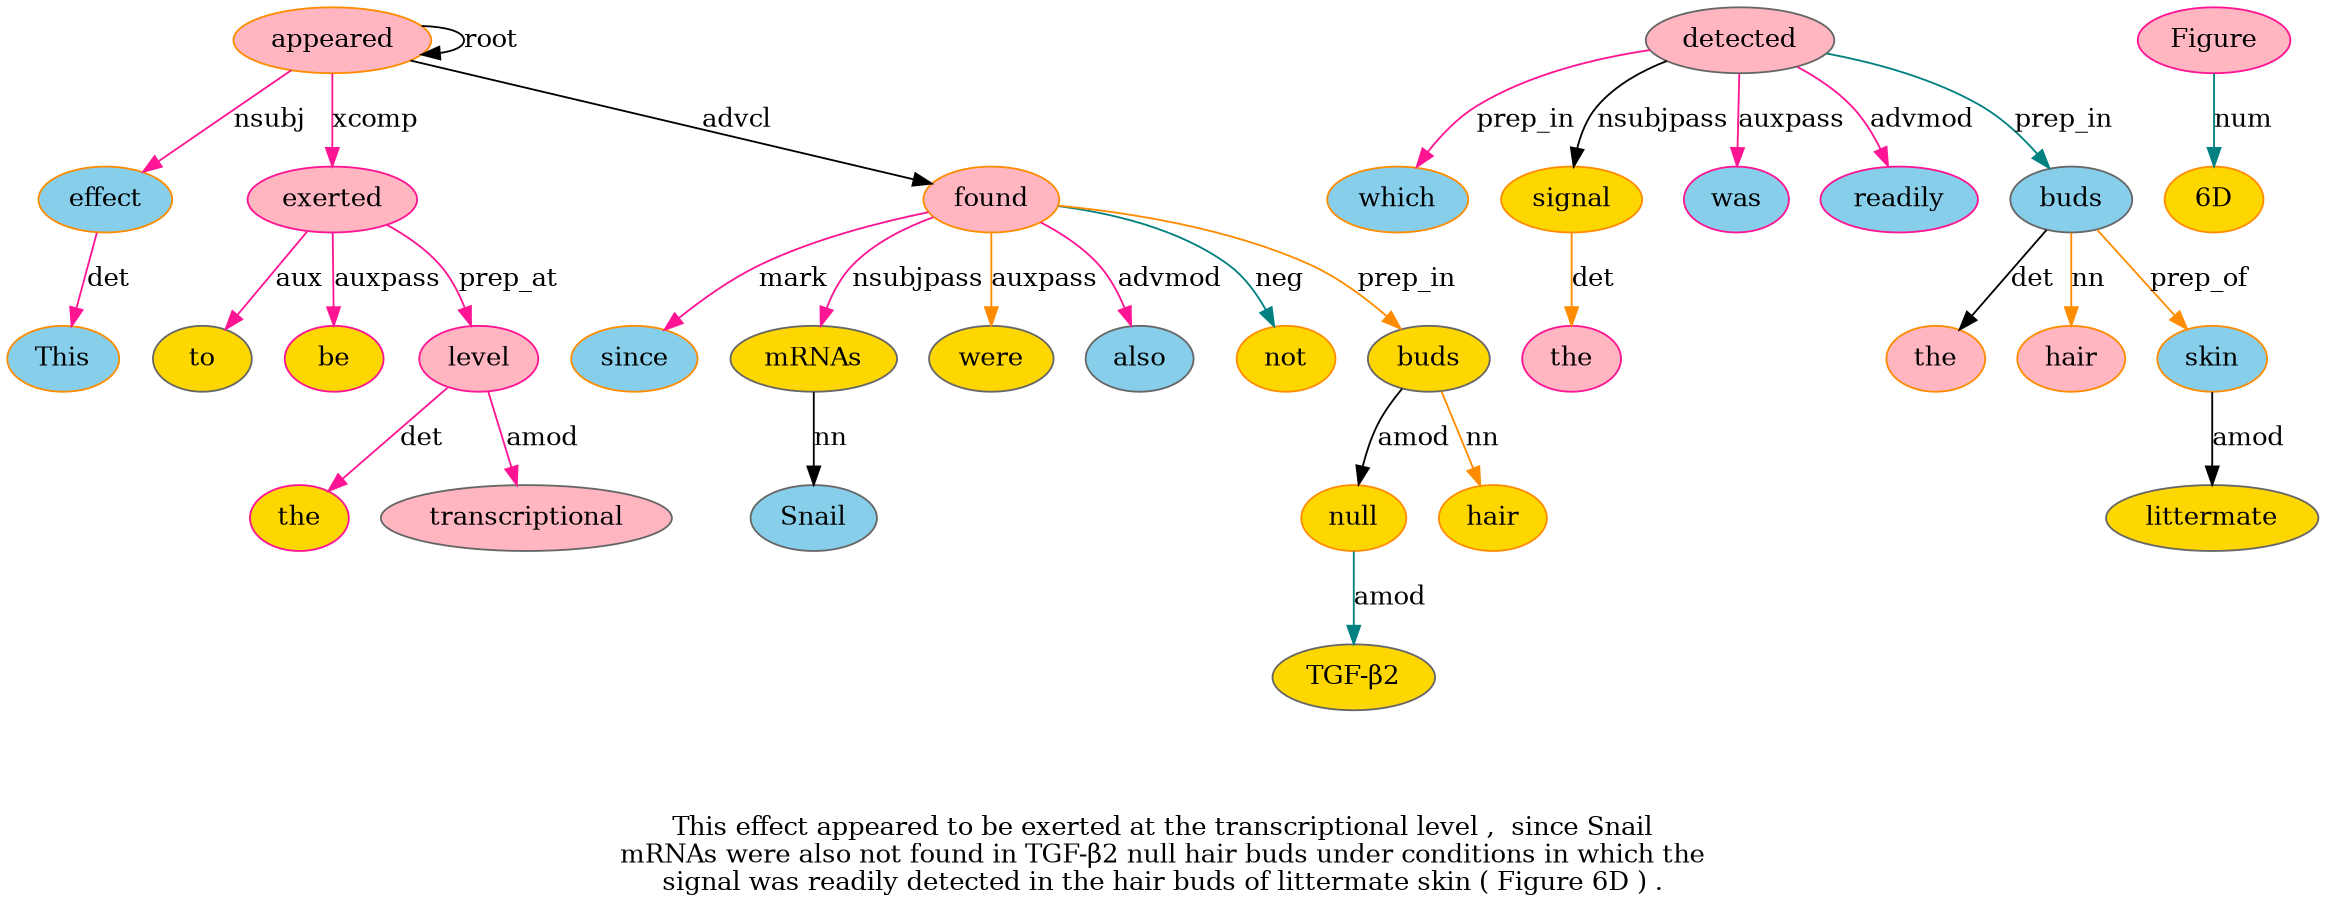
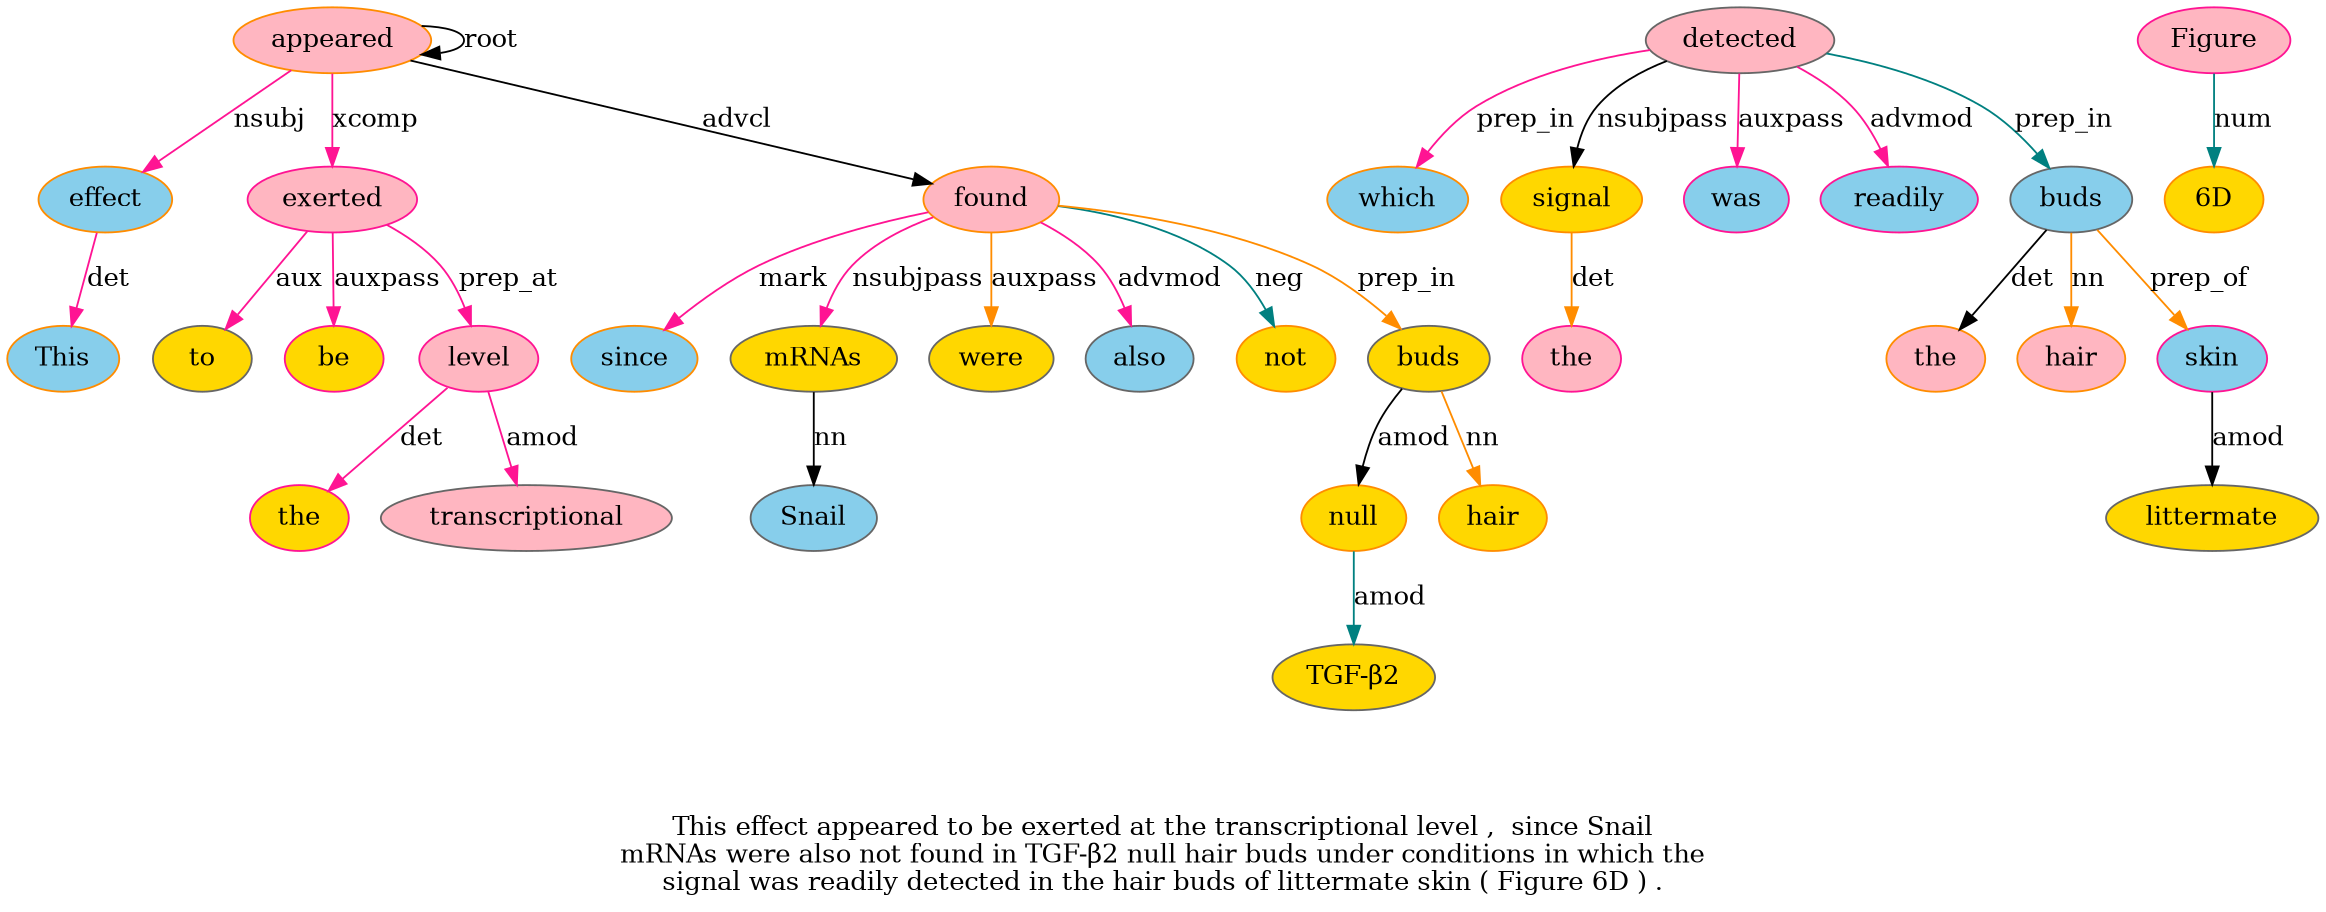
node "skin": color darkorange -> deeppink
